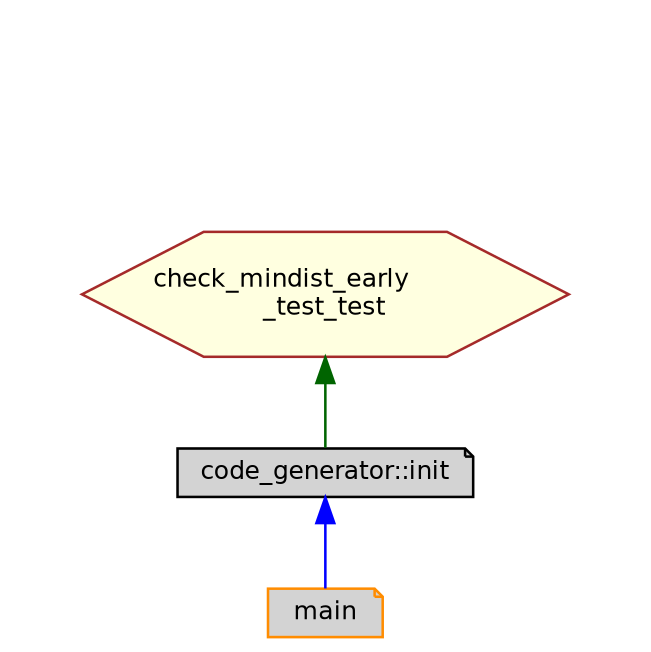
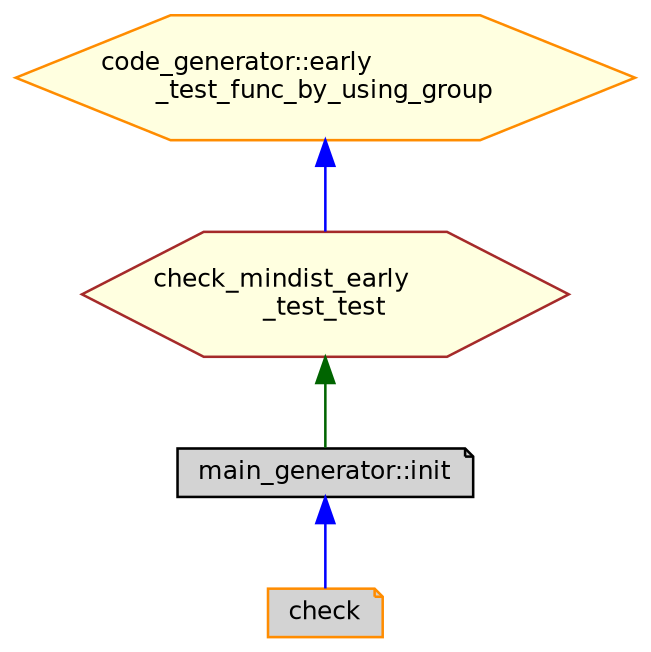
node "code_generator::early _test_func_by_using_group": added
node "code_generator::init": label "code_generator::init" -> "main_generator::init"
node "main": label "main" -> "check"
